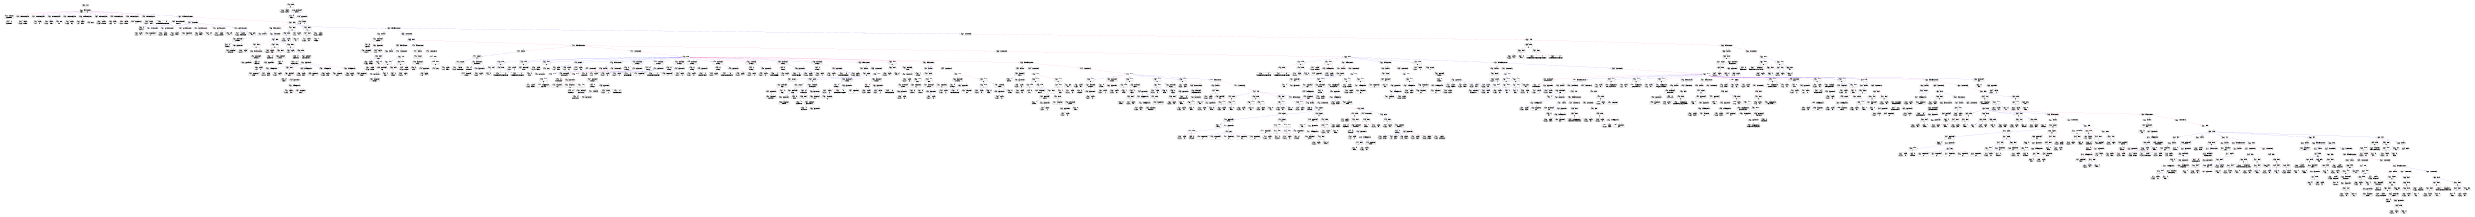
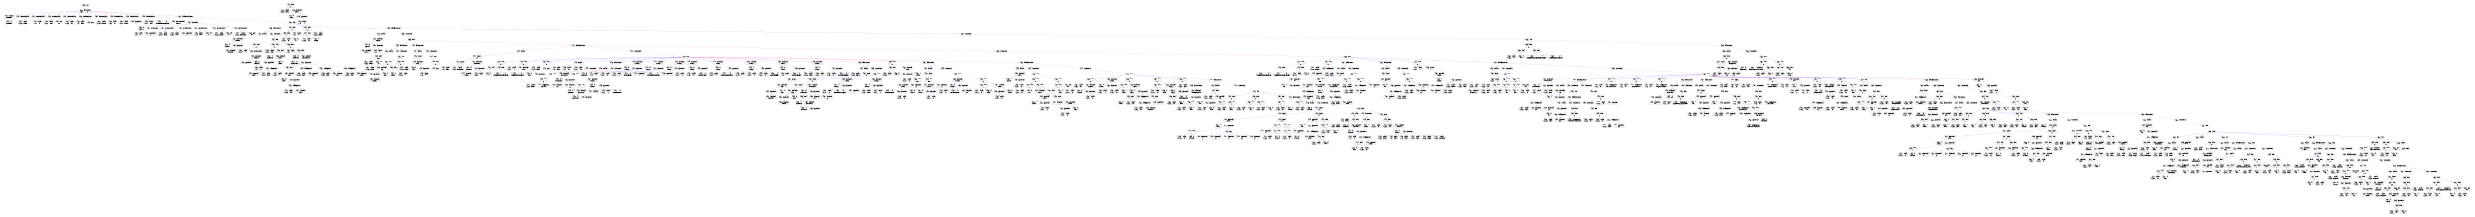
node "144992": text "Variable" -> "ArgumentList"
